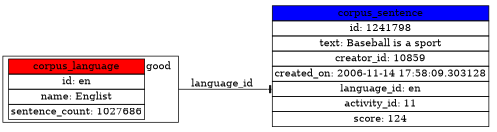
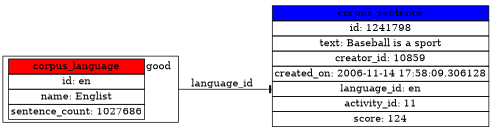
node "corpus_sentence": text "created_on: 2006-11-14 17:58:09.303128" -> "created_on: 2006-11-14 17:58:09.306128"
